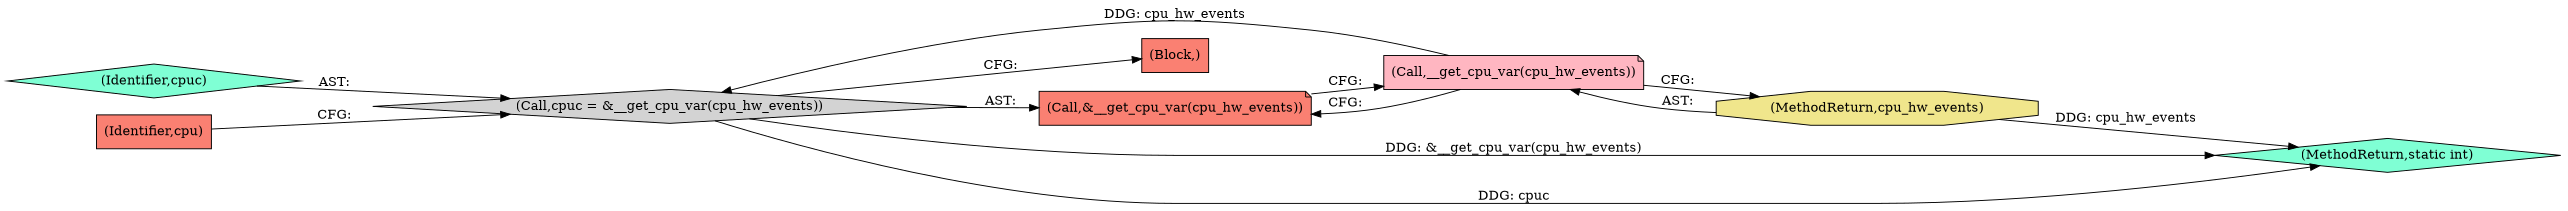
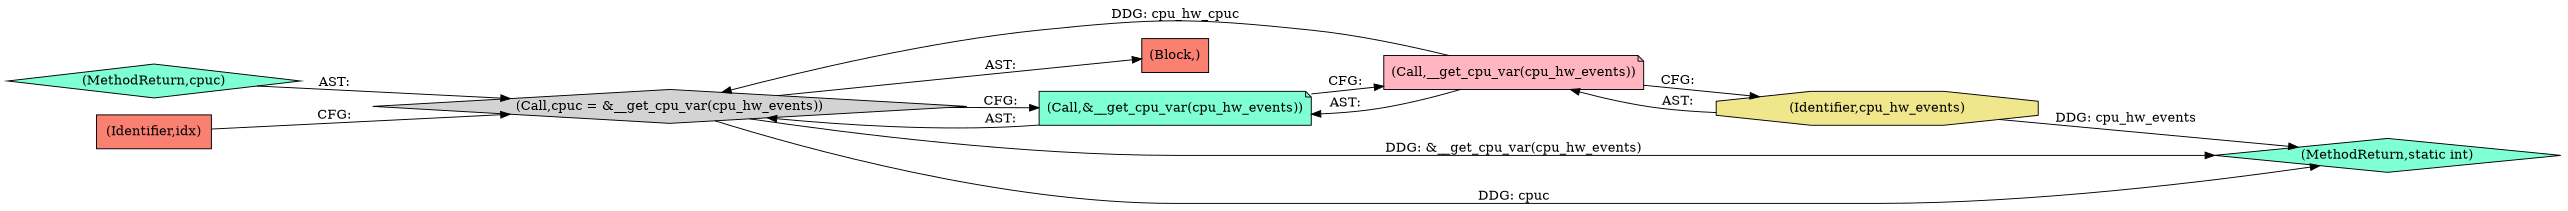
edge "(Call,__get_cpu_var(cpu_hw_events))" -> "(Call,cpuc = &__get_cpu_var(cpu_hw_events))": label "DDG: cpu_hw_events" -> "DDG: cpu_hw_cpuc"
edge "(Call,cpuc = &__get_cpu_var(cpu_hw_events))" -> "(Block,)": label "CFG: " -> "AST: "
node "(Identifier,cpuc)": label "(Identifier,cpuc)" -> "(MethodReturn,cpuc)"
edge "(Call,cpuc = &__get_cpu_var(cpu_hw_events))" -> "(Call,&__get_cpu_var(cpu_hw_events))": label "AST: " -> "CFG: "
edge "(Call,__get_cpu_var(cpu_hw_events))" -> "(Call,&__get_cpu_var(cpu_hw_events))": label "CFG: " -> "AST: "
node "(Call,&__get_cpu_var(cpu_hw_events))": fillcolor salmon -> aquamarine
node "(MethodReturn,cpu_hw_events)": label "(MethodReturn,cpu_hw_events)" -> "(Identifier,cpu_hw_events)"
edge "(Call,&__get_cpu_var(cpu_hw_events))" -> "(Call,cpuc = &__get_cpu_var(cpu_hw_events))": added, label "AST:"
node "(Identifier,cpu)": label "(Identifier,cpu)" -> "(Identifier,idx)"
